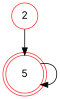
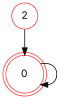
node "5": label "5" -> "0"
